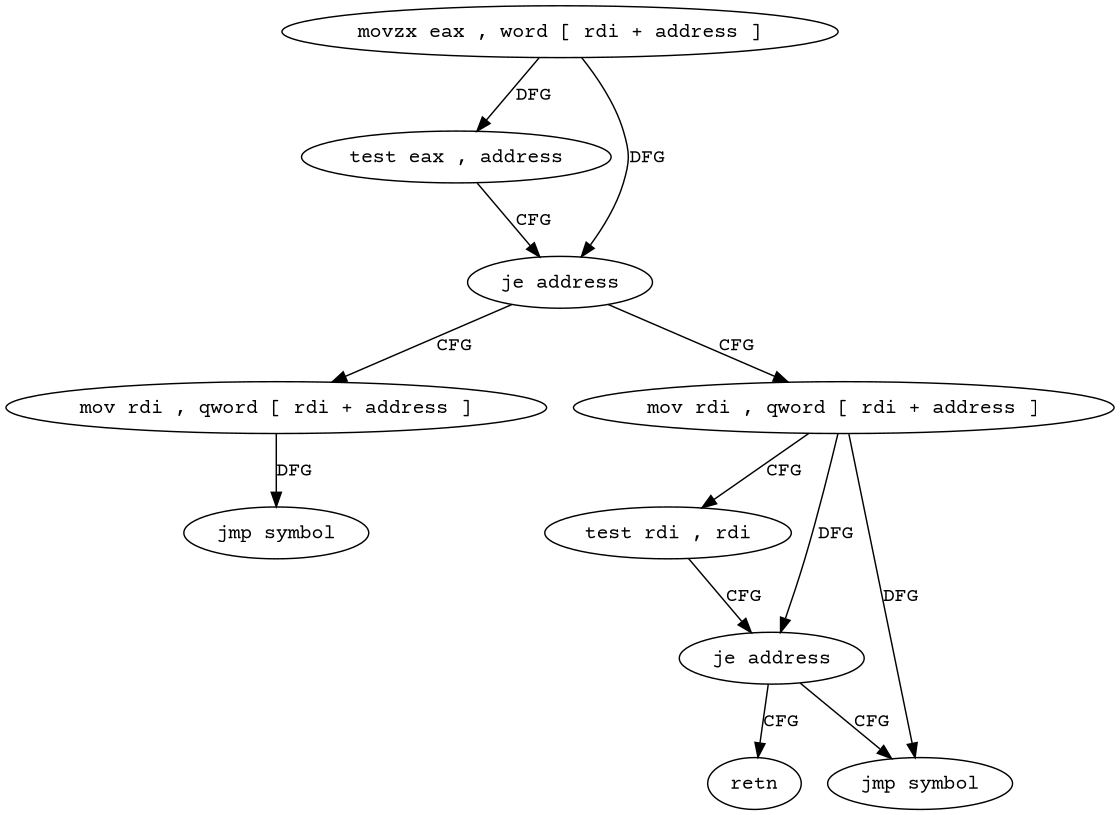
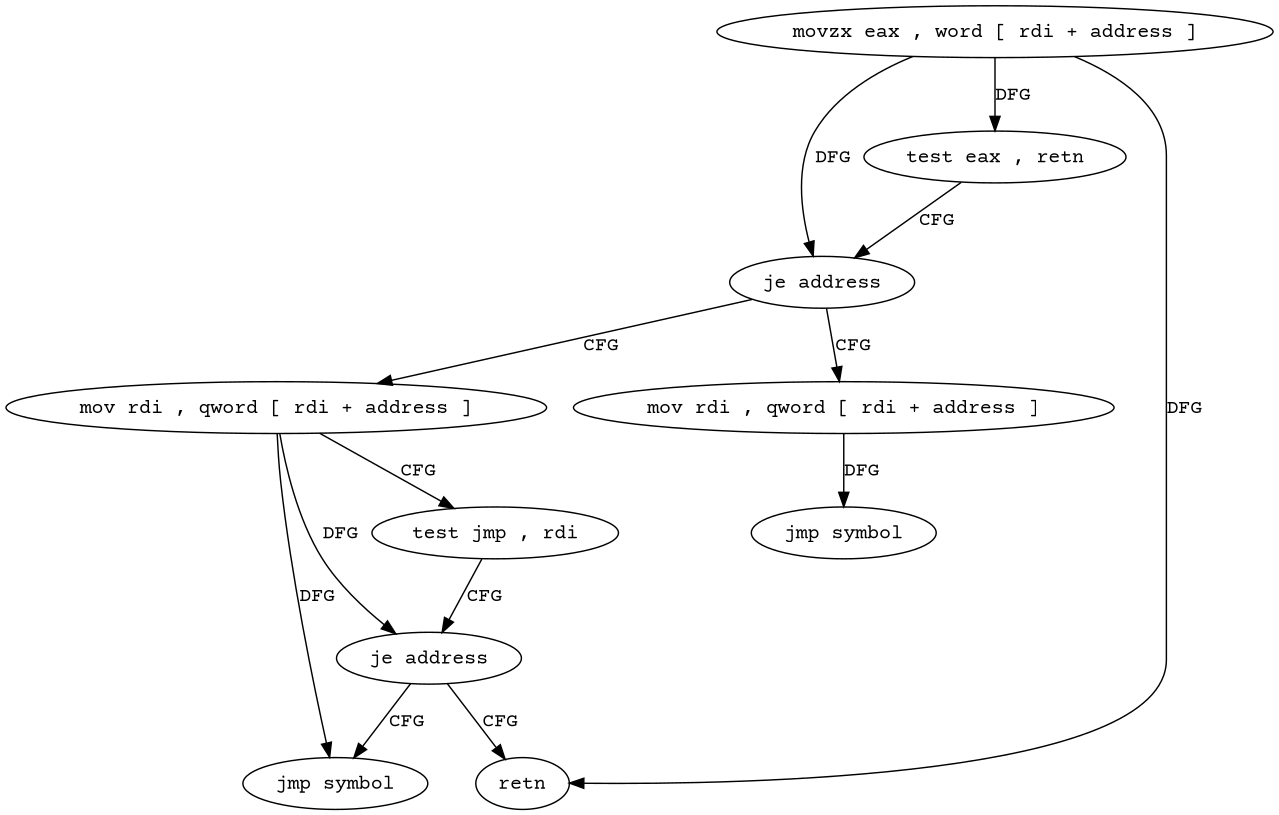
node "test eax , address": label "test eax , address" -> "test eax , retn"
node "test rdi , rdi": label "test rdi , rdi" -> "test jmp , rdi"
edge "movzx eax , word [ rdi + address ]" -> "retn": added, label "DFG"
